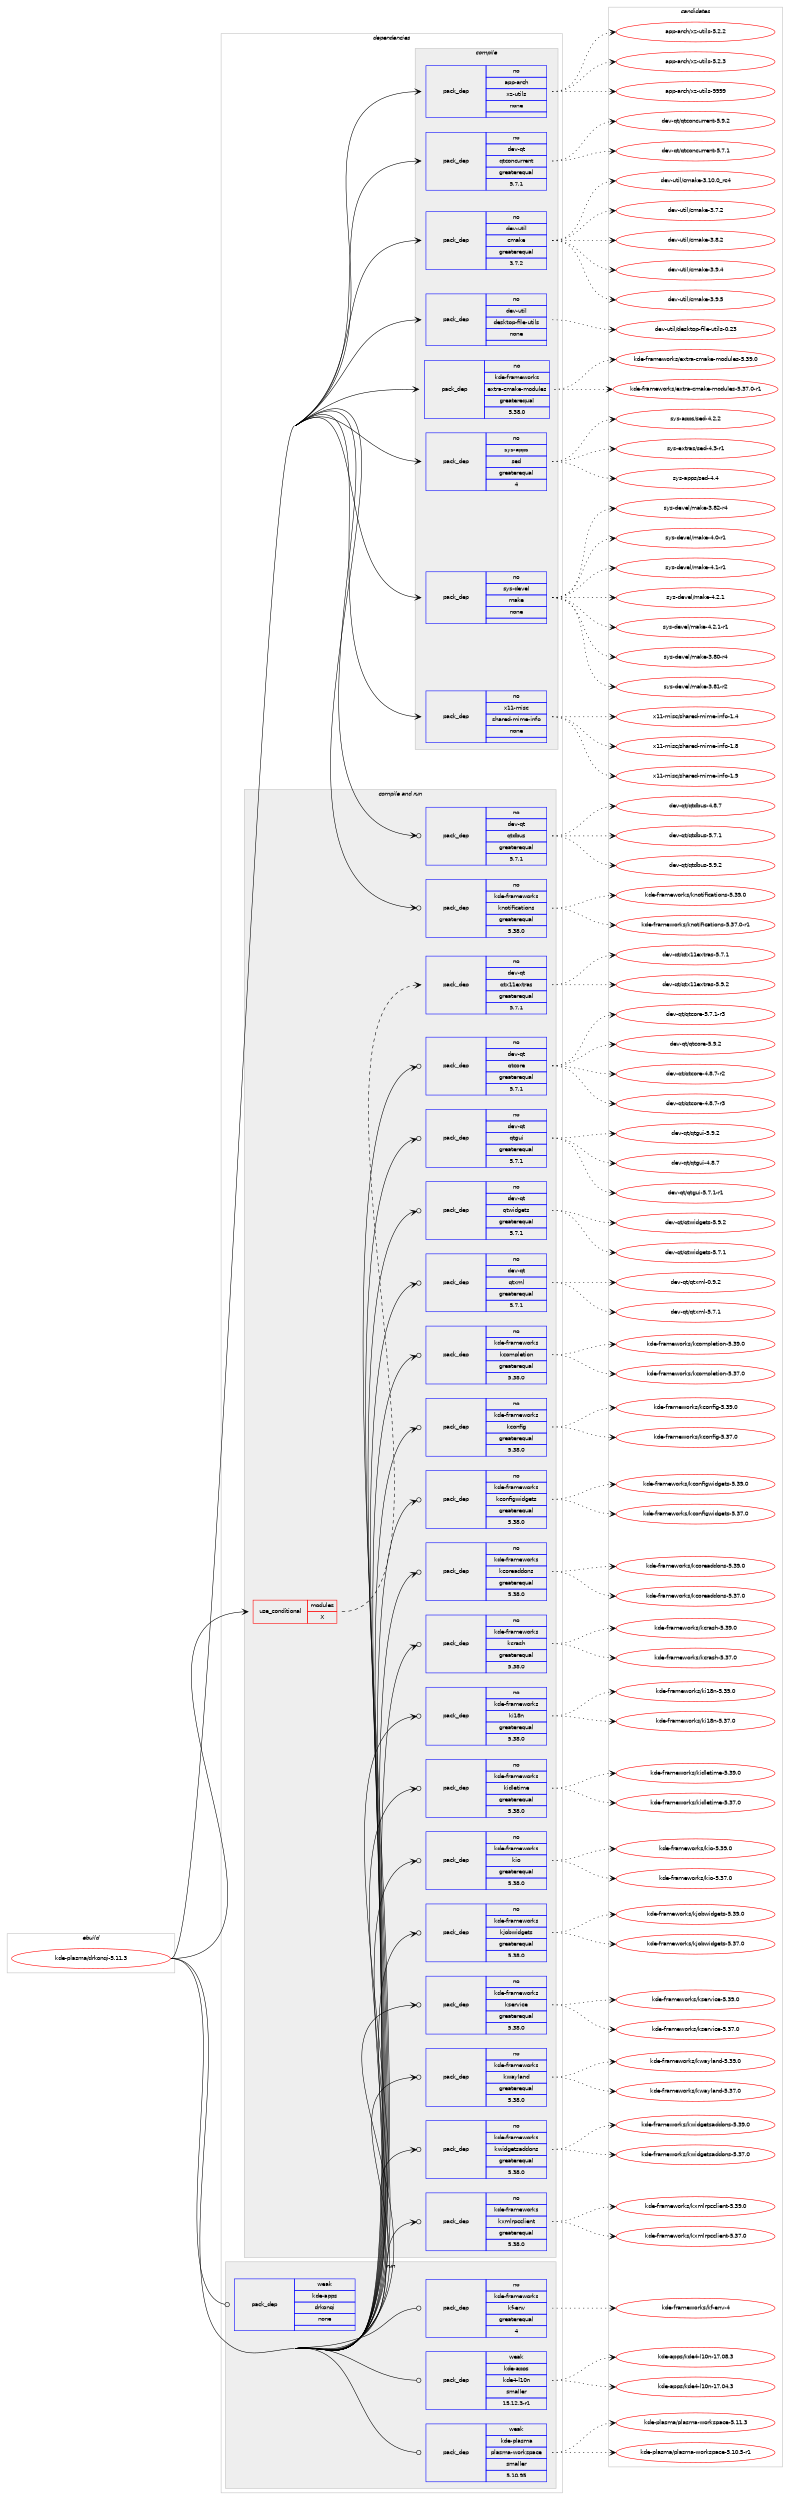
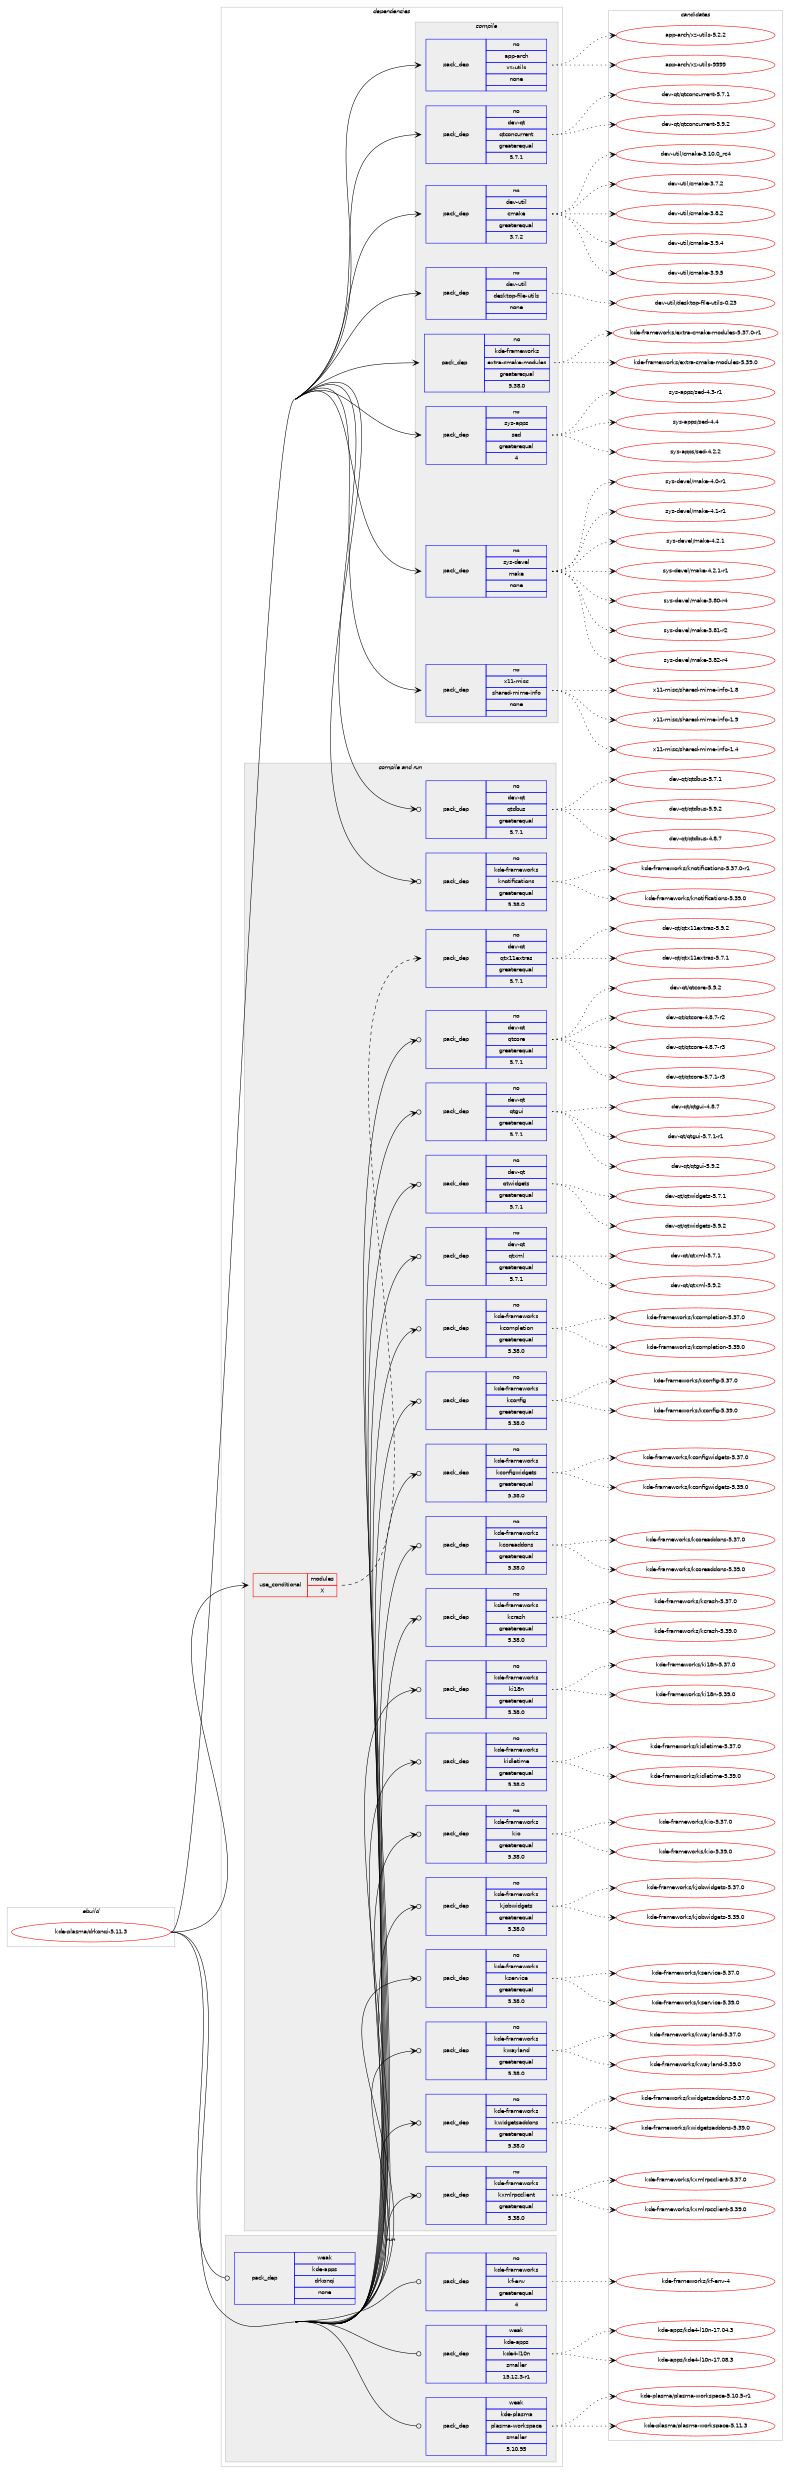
node "app-arch/xz-utils-5.2.3": removed
node "sys-extras/sed-4.3-r1": label "sys-extras/sed-4.3-r1" -> "sys-apps/sed-4.3-r1"
node "dev-qt/qtxml-0.9.2": label "dev-qt/qtxml-0.9.2" -> "dev-qt/qtxml-5.9.2"
